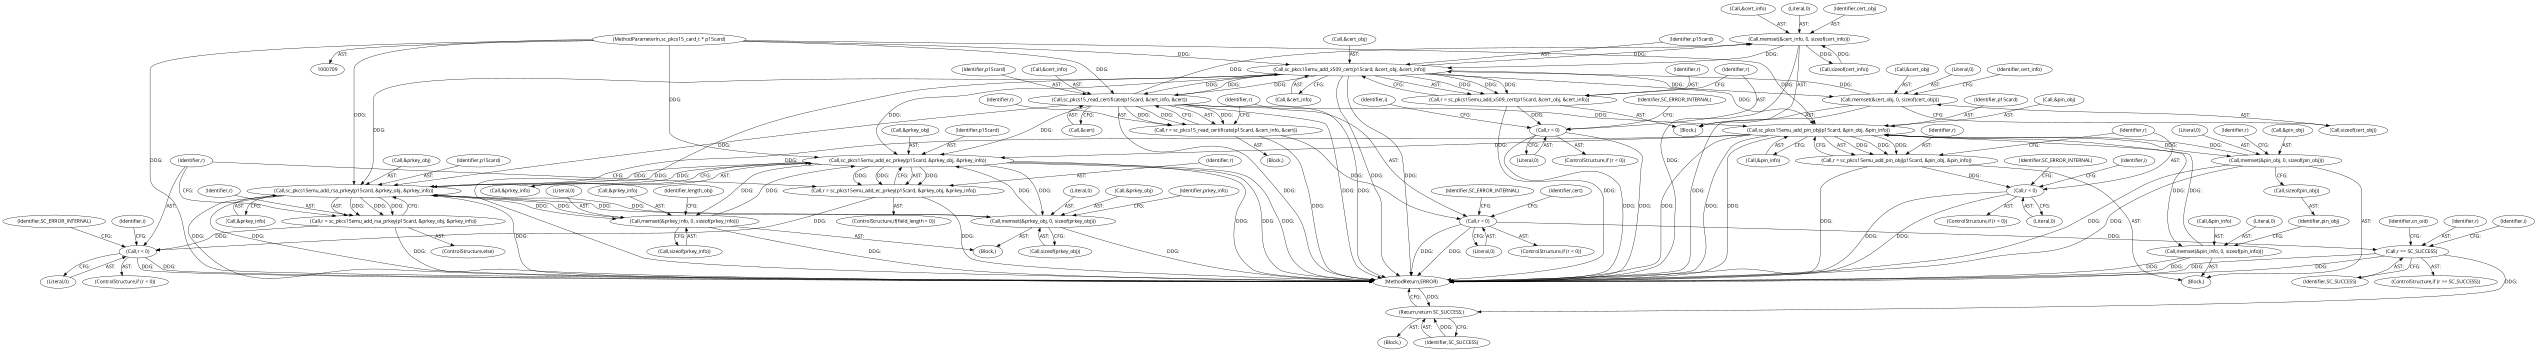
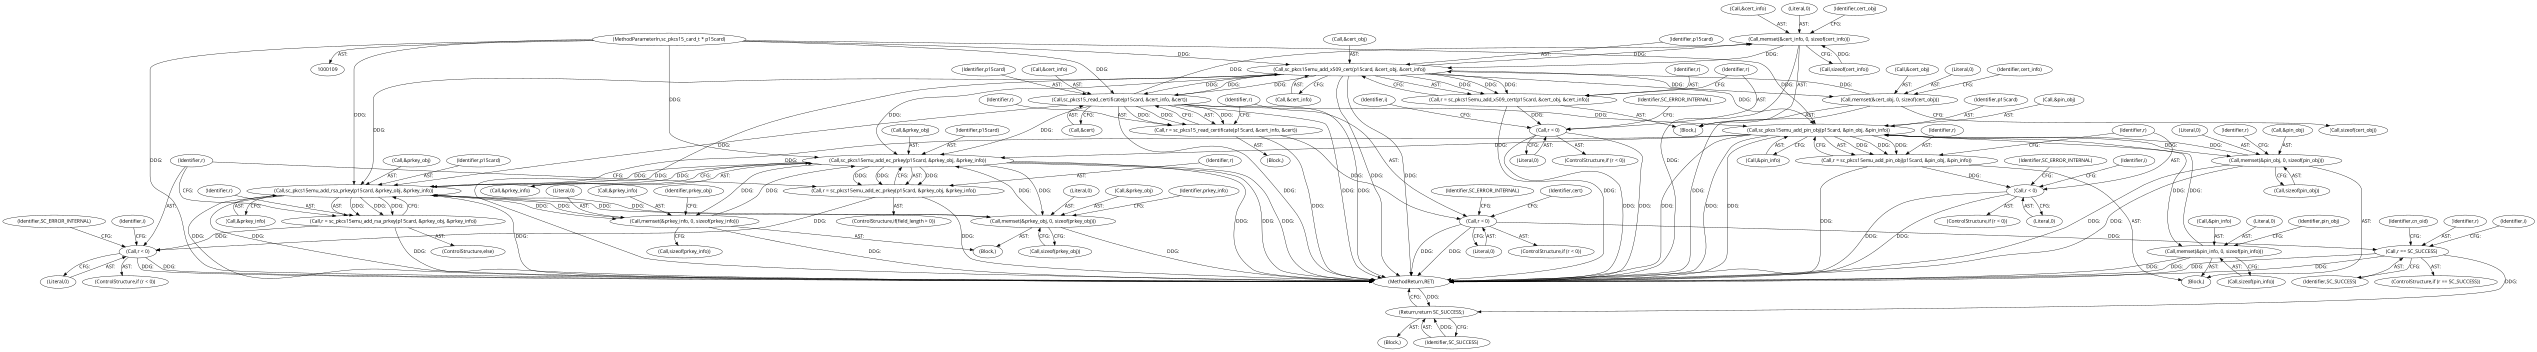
edge "(Identifier,cert_obj)" -> "(Call,memset(&cert_info, 0, sizeof(cert_info)))": label "AST: " -> "CFG: "
edge "(Call,memset(&cert_info, 0, sizeof(cert_info)))" -> "(Call,sizeof(cert_info))": label "DDG: " -> "CFG: "
node "1000709": label "1000709" -> "1000109"
edge "(Call,sizeof(cert_obj))" -> "(Call,memset(&cert_obj, 0, sizeof(cert_obj)))": removed, label "AST:"
node "(Identifier,length_obj)": label "(Identifier,length_obj)" -> "(Identifier,prkey_obj)"
edge "(Call,sizeof(pin_obj))" -> "(Identifier,pin_obj)": now "(Call,sizeof(pin_obj))" -> "(Call,memset(&pin_obj, 0, sizeof(pin_obj)))"
edge "(Call,sizeof(prkey_obj))" -> "(Call,memset(&prkey_obj, 0, sizeof(prkey_obj)))": label "AST: " -> "CFG: "
edge "(Call,sizeof(prkey_info))" -> "(Call,memset(&prkey_info, 0, sizeof(prkey_info)))": removed, label "AST:"
node "(MethodReturn,ERROR)": label "(MethodReturn,ERROR)" -> "(MethodReturn,RET)"
node "(Call,sizeof(pin_info))": added
